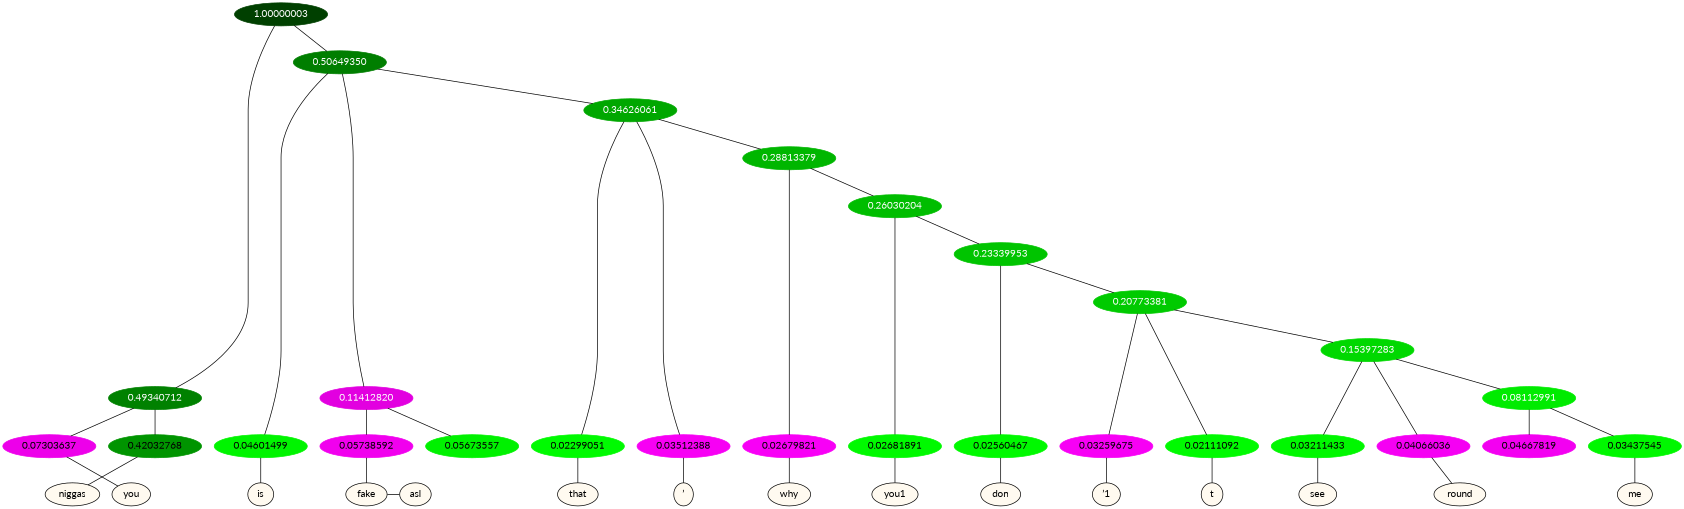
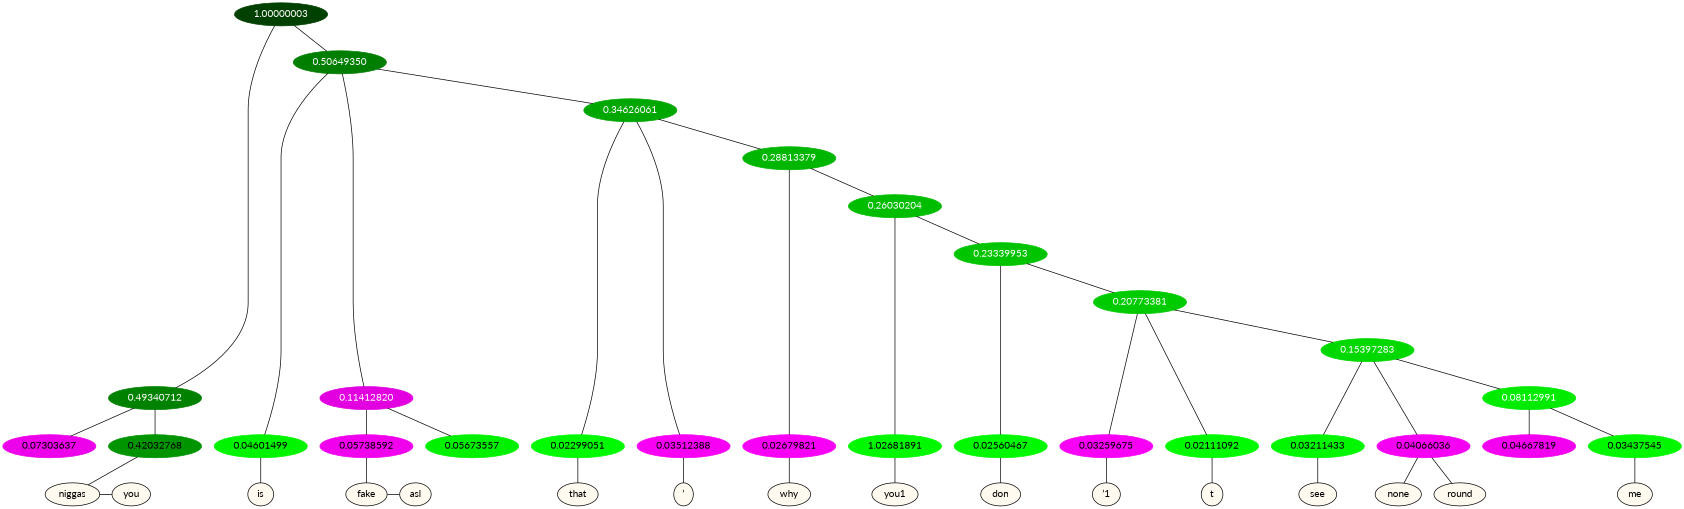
node "0.02681891": label "0.02681891" -> "1.02681891"
edge "0.07303637" -- "you": now "niggas" -- "you"
node "none": added
